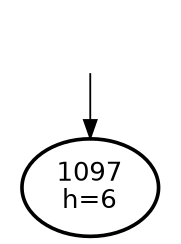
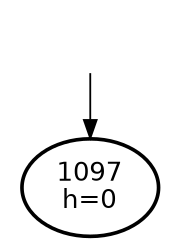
node "1097 h=6": label "1097 h=6" -> "1097 h=0"
